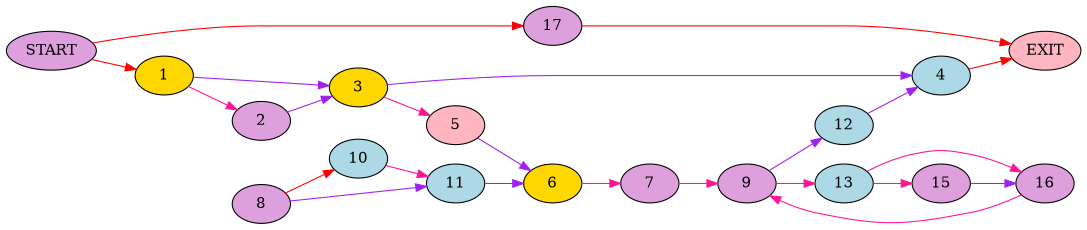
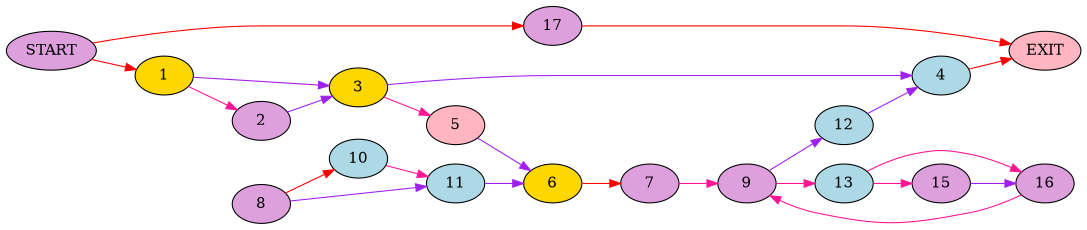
edge "6" -> "7": color deeppink -> red
